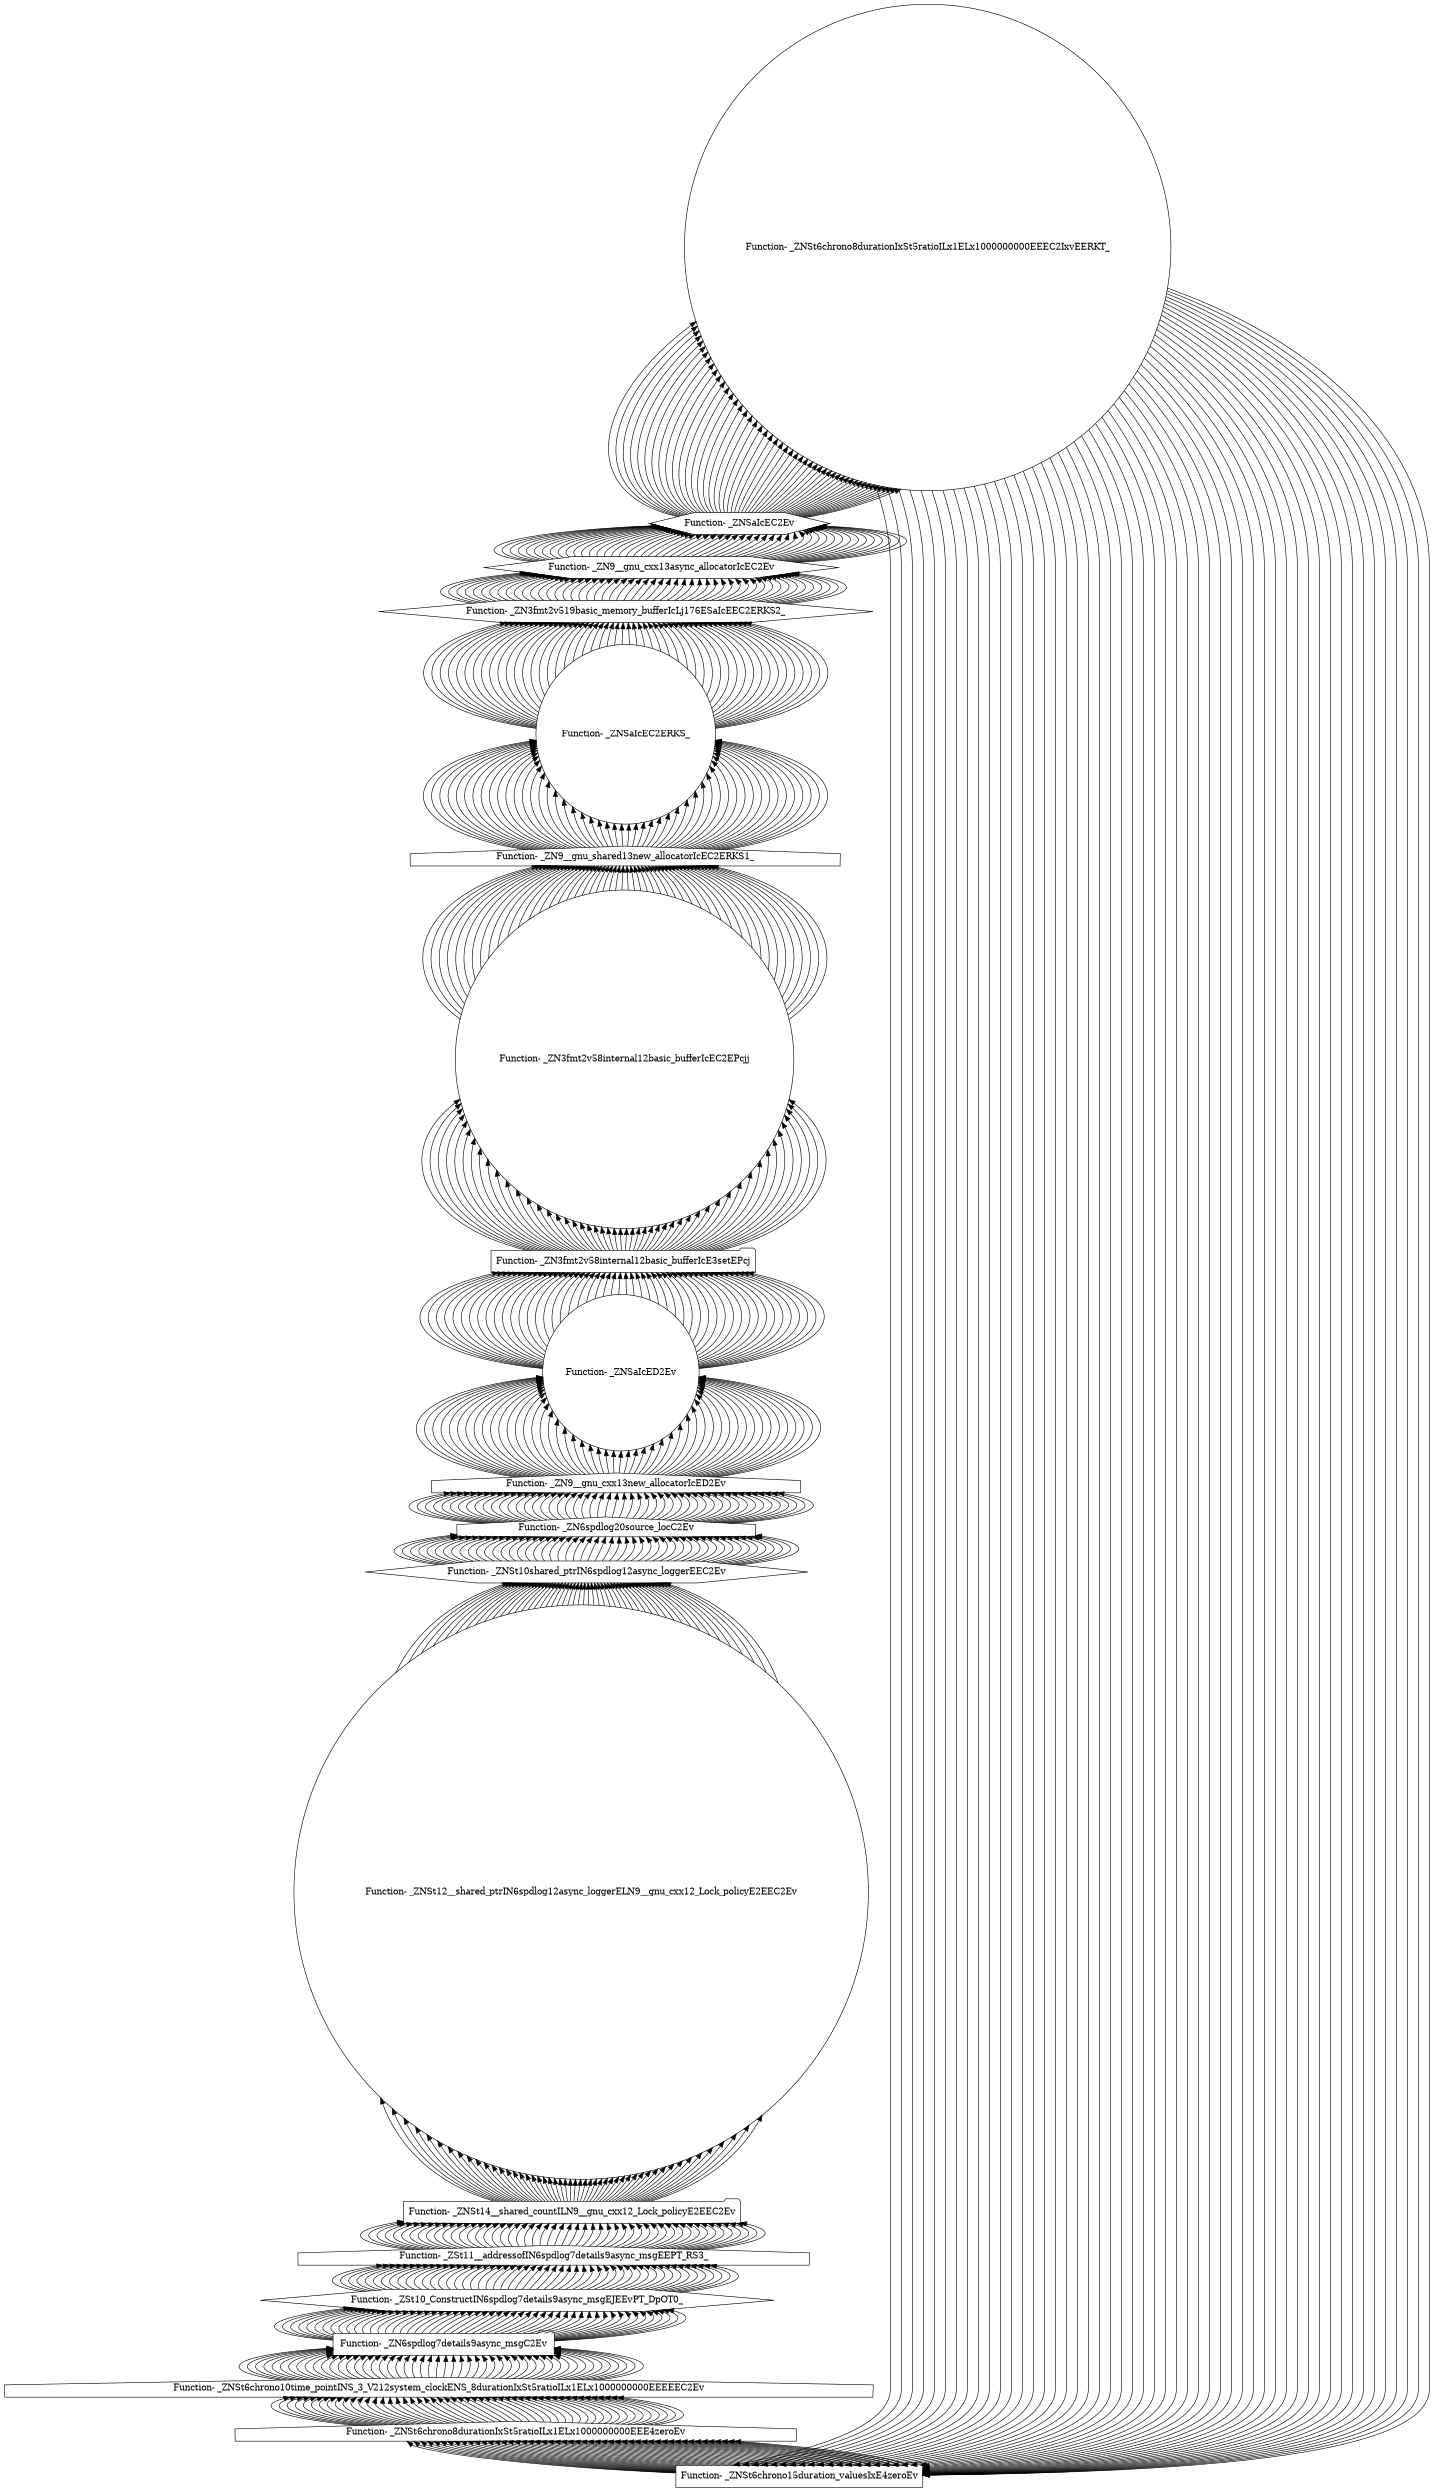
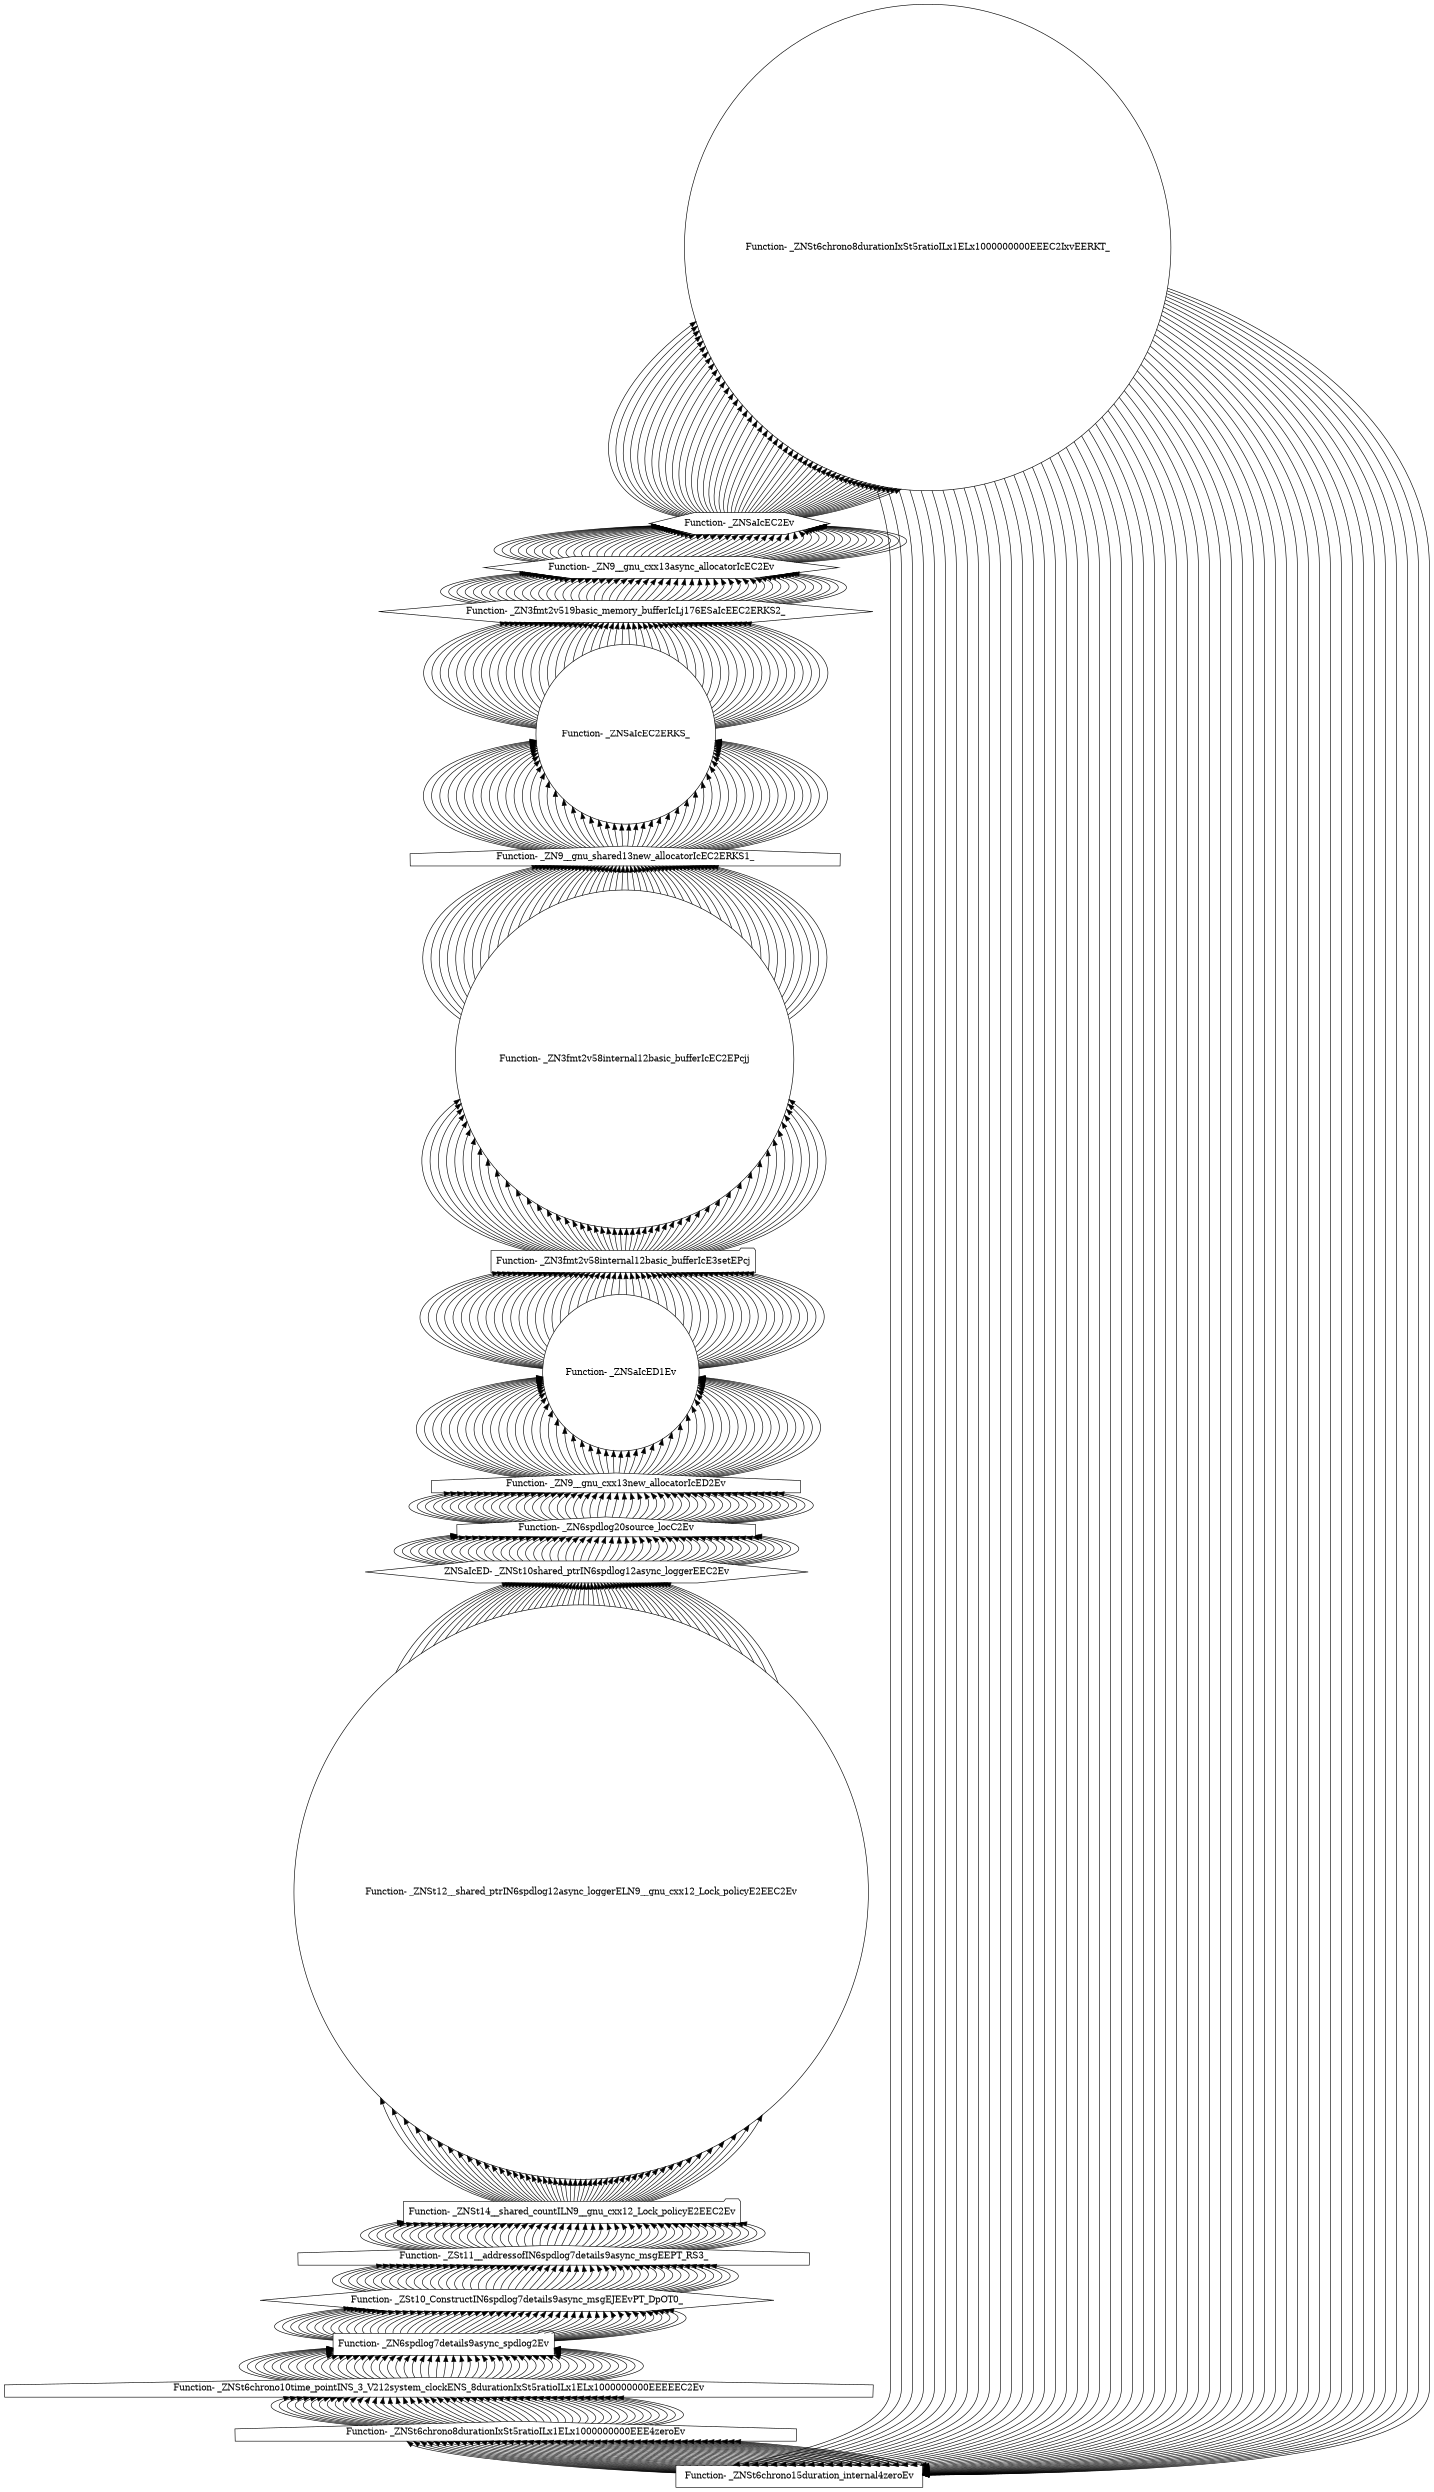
node "Function- _ZNSaIcED2Ev": label "Function- _ZNSaIcED2Ev" -> "Function- _ZNSaIcED1Ev"
node "Function- _ZNSt10shared_ptrIN6spdlog12async_loggerEEC2Ev": label "Function- _ZNSt10shared_ptrIN6spdlog12async_loggerEEC2Ev" -> "ZNSaIcED- _ZNSt10shared_ptrIN6spdlog12async_loggerEEC2Ev"
node "Function- _ZN6spdlog7details9async_msgC2Ev": label "Function- _ZN6spdlog7details9async_msgC2Ev" -> "Function- _ZN6spdlog7details9async_spdlog2Ev"
node "Function- _ZNSt6chrono15duration_valuesIxE4zeroEv": label "Function- _ZNSt6chrono15duration_valuesIxE4zeroEv" -> "Function- _ZNSt6chrono15duration_internal4zeroEv"
